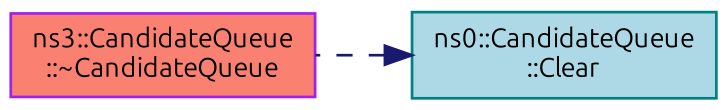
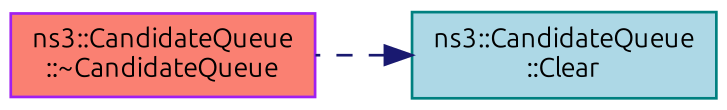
node "ns0::CandidateQueue ::Clear": label "ns0::CandidateQueue ::Clear" -> "ns3::CandidateQueue ::Clear"
